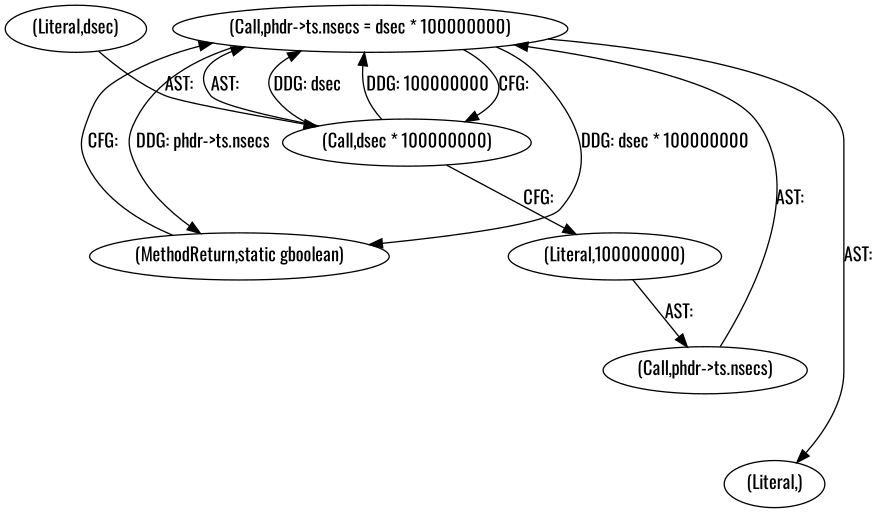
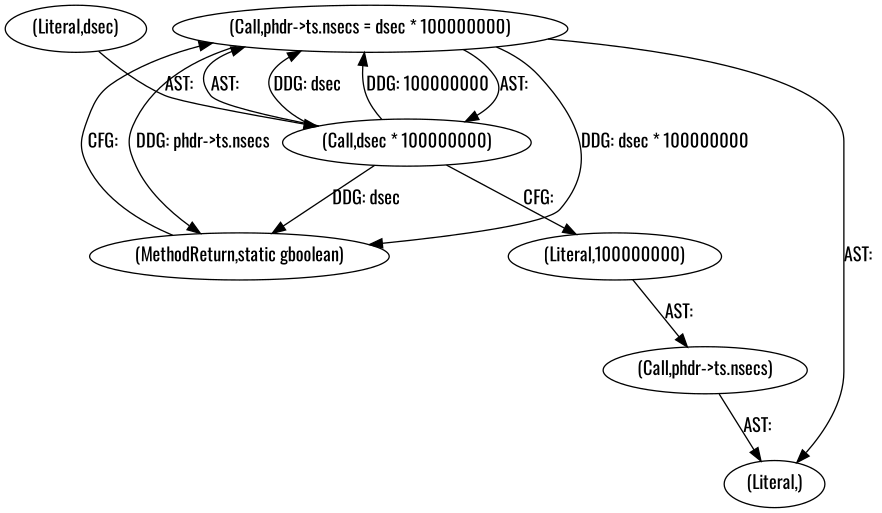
edge "(Call,phdr->ts.nsecs = dsec * 100000000)" -> "(Call,dsec * 100000000)": label "CFG: " -> "AST: "
edge "(Call,phdr->ts.nsecs)" -> "(Call,phdr->ts.nsecs = dsec * 100000000)": now "(Call,phdr->ts.nsecs)" -> "(Literal,)"
edge "(Call,dsec * 100000000)" -> "(MethodReturn,static gboolean)": added, label "DDG: dsec"
